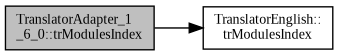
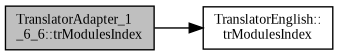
node "TranslatorAdapter_1 _6_0::trModulesIndex": label "TranslatorAdapter_1 _6_0::trModulesIndex" -> "TranslatorAdapter_1 _6_6::trModulesIndex"
